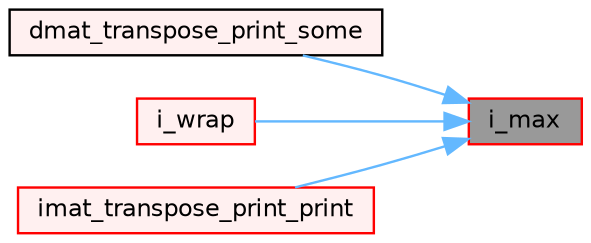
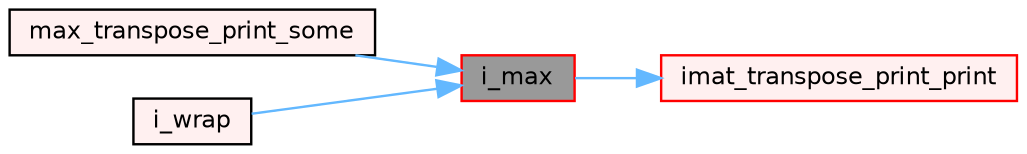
node "dmat_transpose_print_some": label "dmat_transpose_print_some" -> "max_transpose_print_some"
node "i_wrap": color red -> black
edge "imat_transpose_print_print" -> "i_max": reversed
